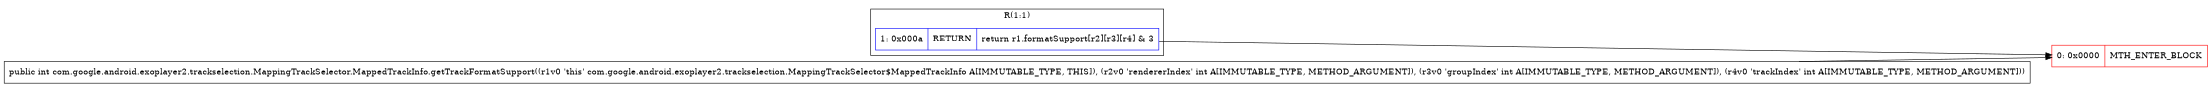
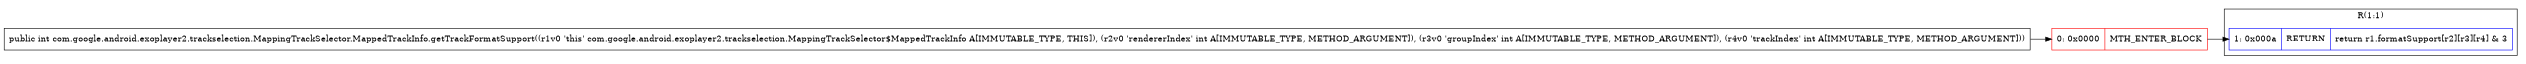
edge "1: 0x000a" -> "0: 0x0000": reversed
